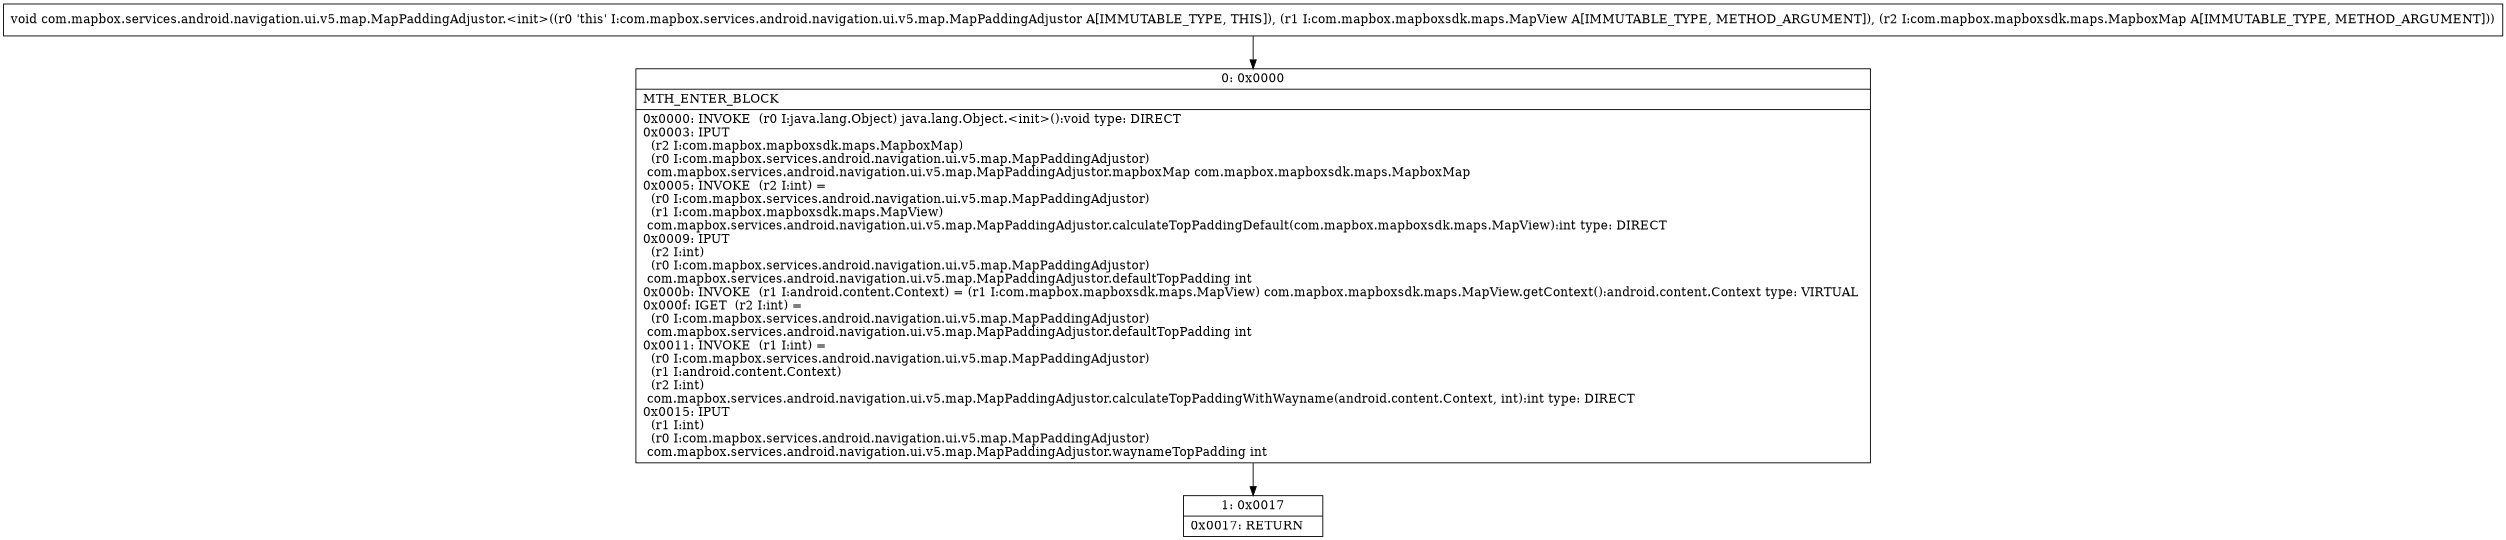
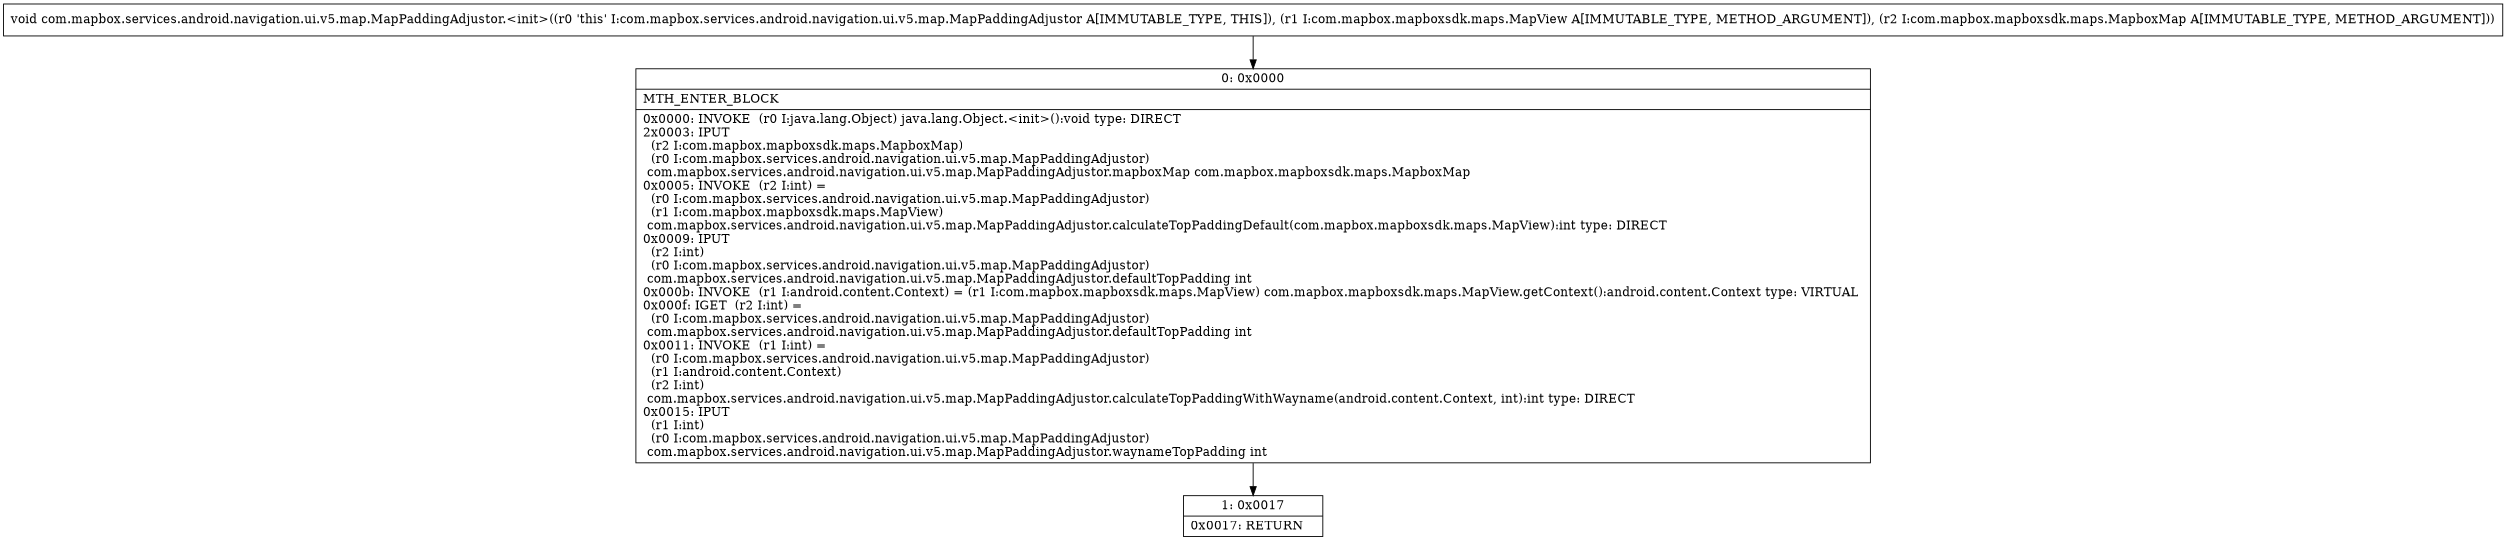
node "0: 0x0000": text "0x0003: IPUT" -> "2x0003: IPUT"
